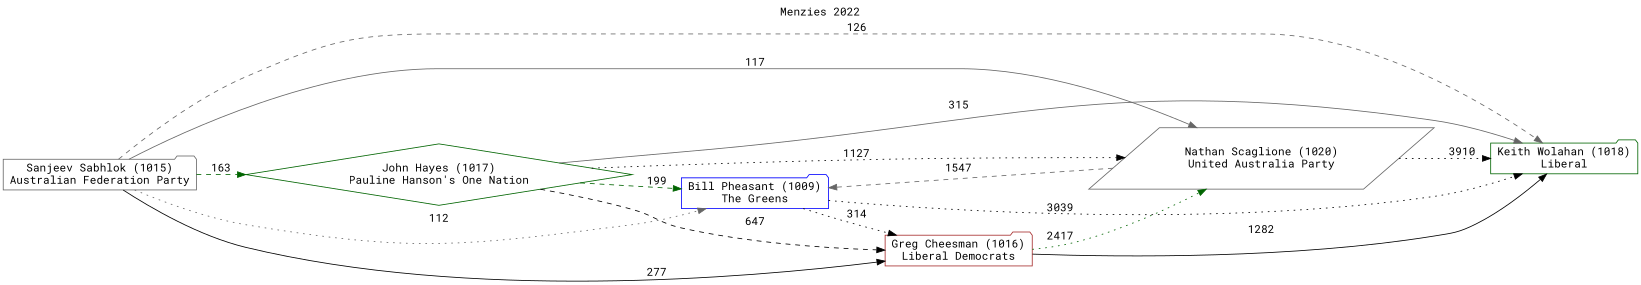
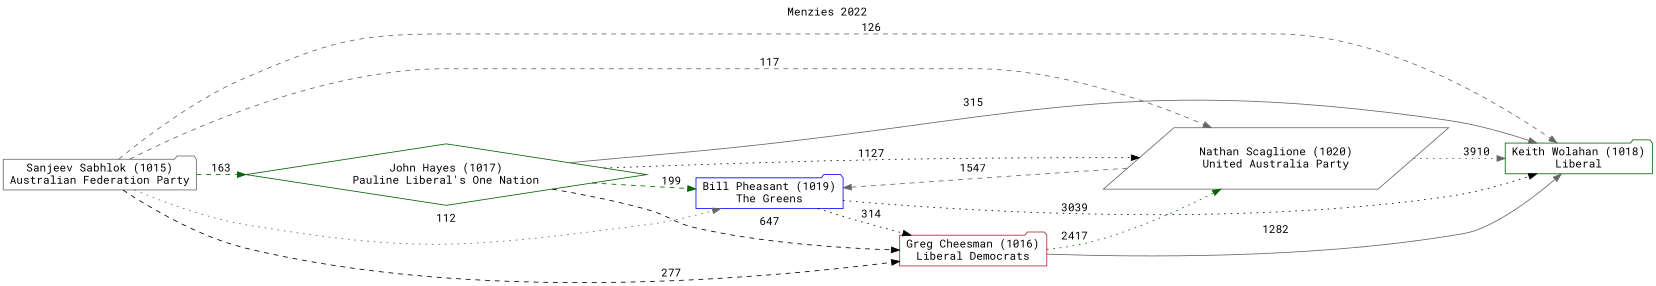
edge "Sanjeev Sabhlok (1015) Australian Federation Party" -> "Nathan Scaglione (1020) United Australia Party": style solid -> dashed
edge "Nathan Scaglione (1020) United Australia Party" -> "Keith Wolahan (1018) Liberal": color black -> gray40
node "John Hayes (1017) Pauline Hanson's One Nation": label "John Hayes (1017) Pauline Hanson's One Nation" -> "John Hayes (1017) Pauline Liberal's One Nation"
node "Bill Pheasant (1009) The Greens": label "Bill Pheasant (1009) The Greens" -> "Bill Pheasant (1019) The Greens"
edge "Greg Cheesman (1016) Liberal Democrats" -> "Keith Wolahan (1018) Liberal": color black -> gray40
edge "Sanjeev Sabhlok (1015) Australian Federation Party" -> "Greg Cheesman (1016) Liberal Democrats": style solid -> dashed
